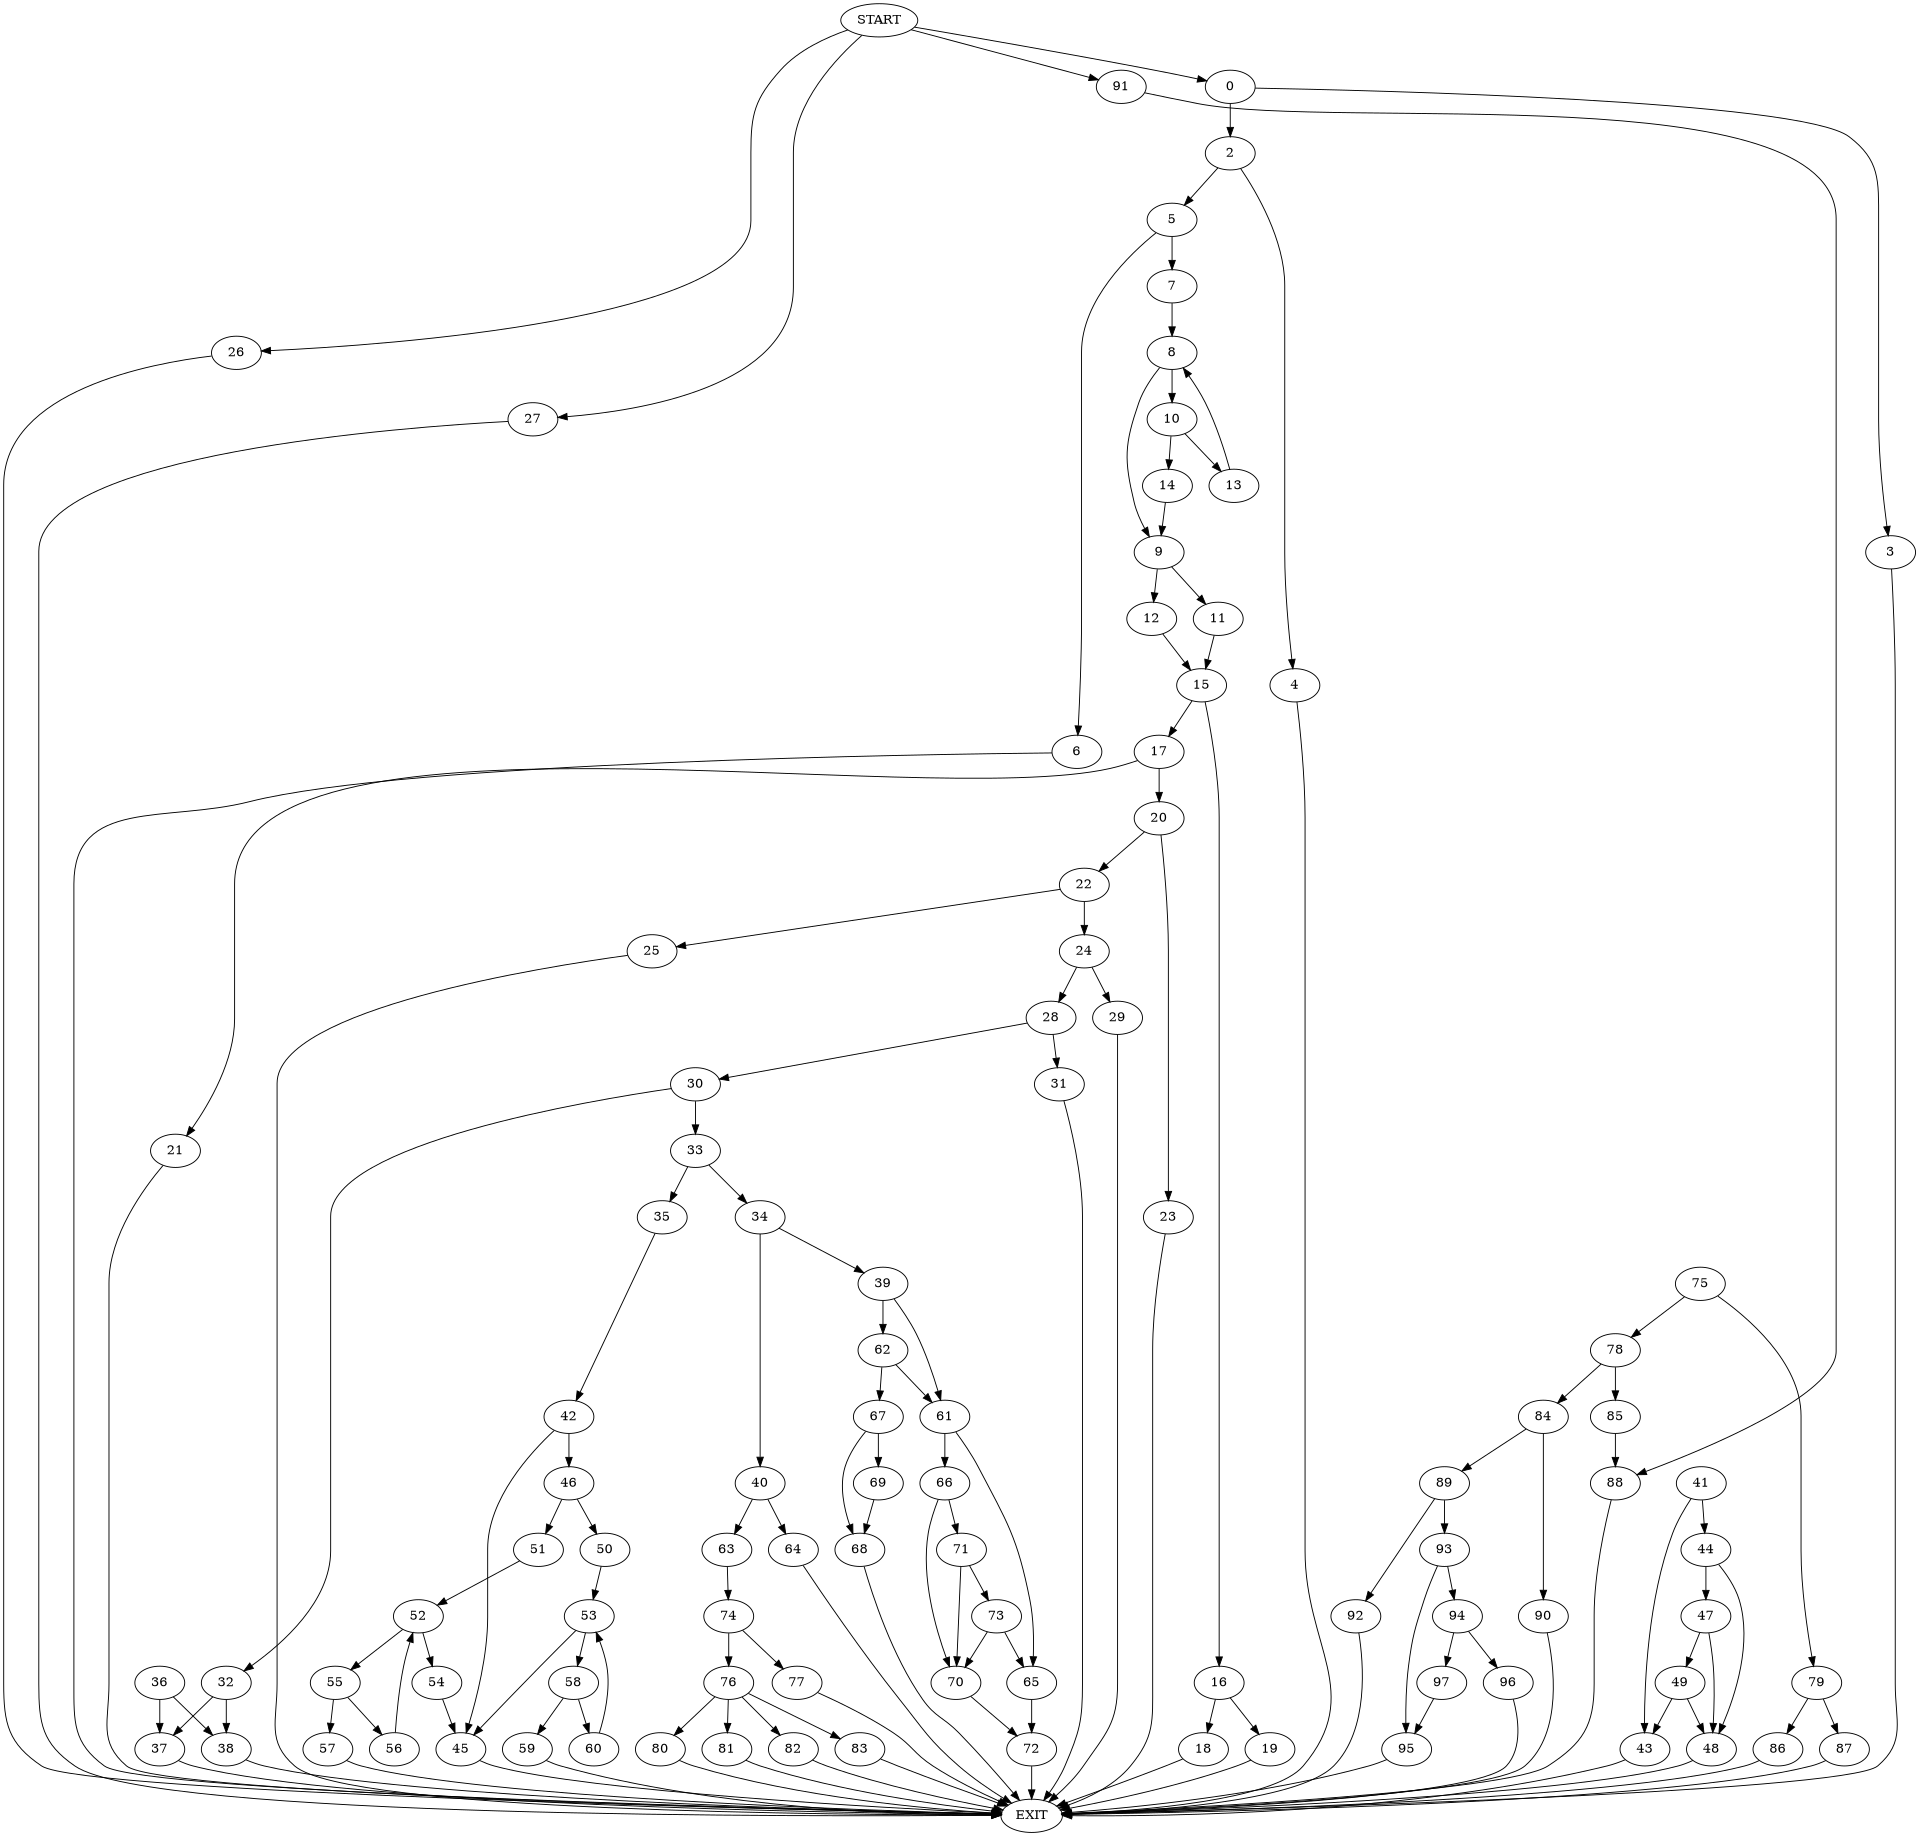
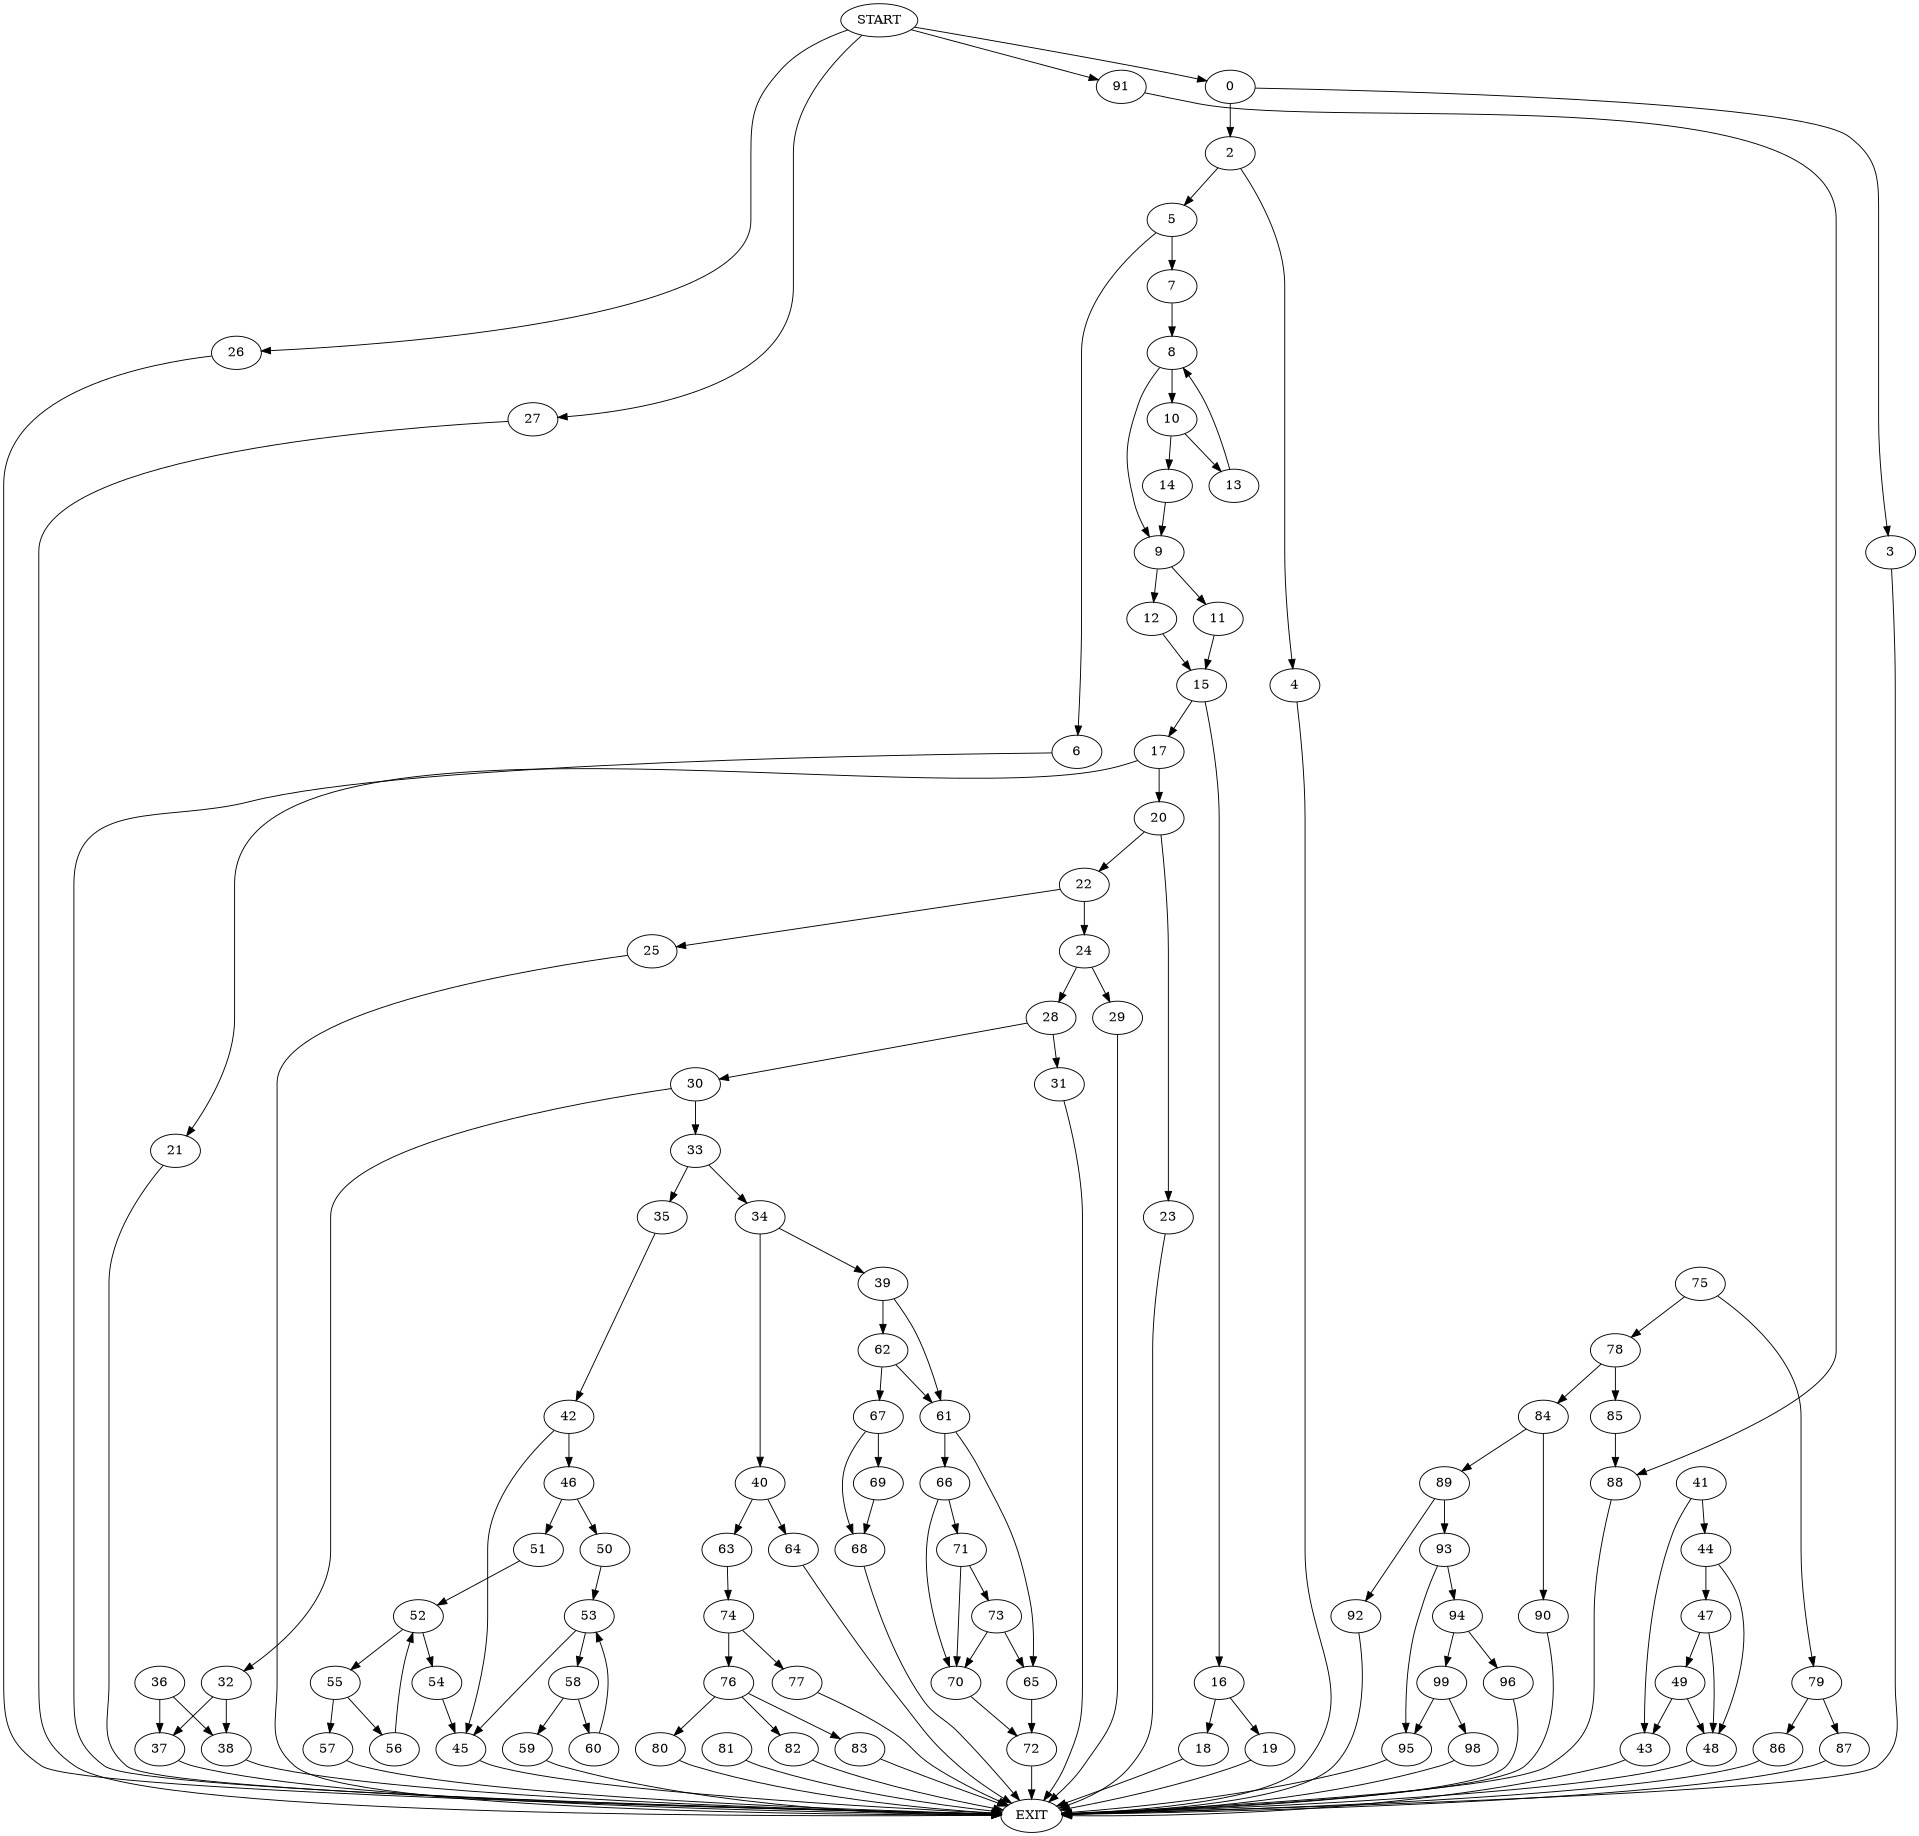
node "97": label "97" -> "99"
edge "76" -> "81": removed
node "98": added
